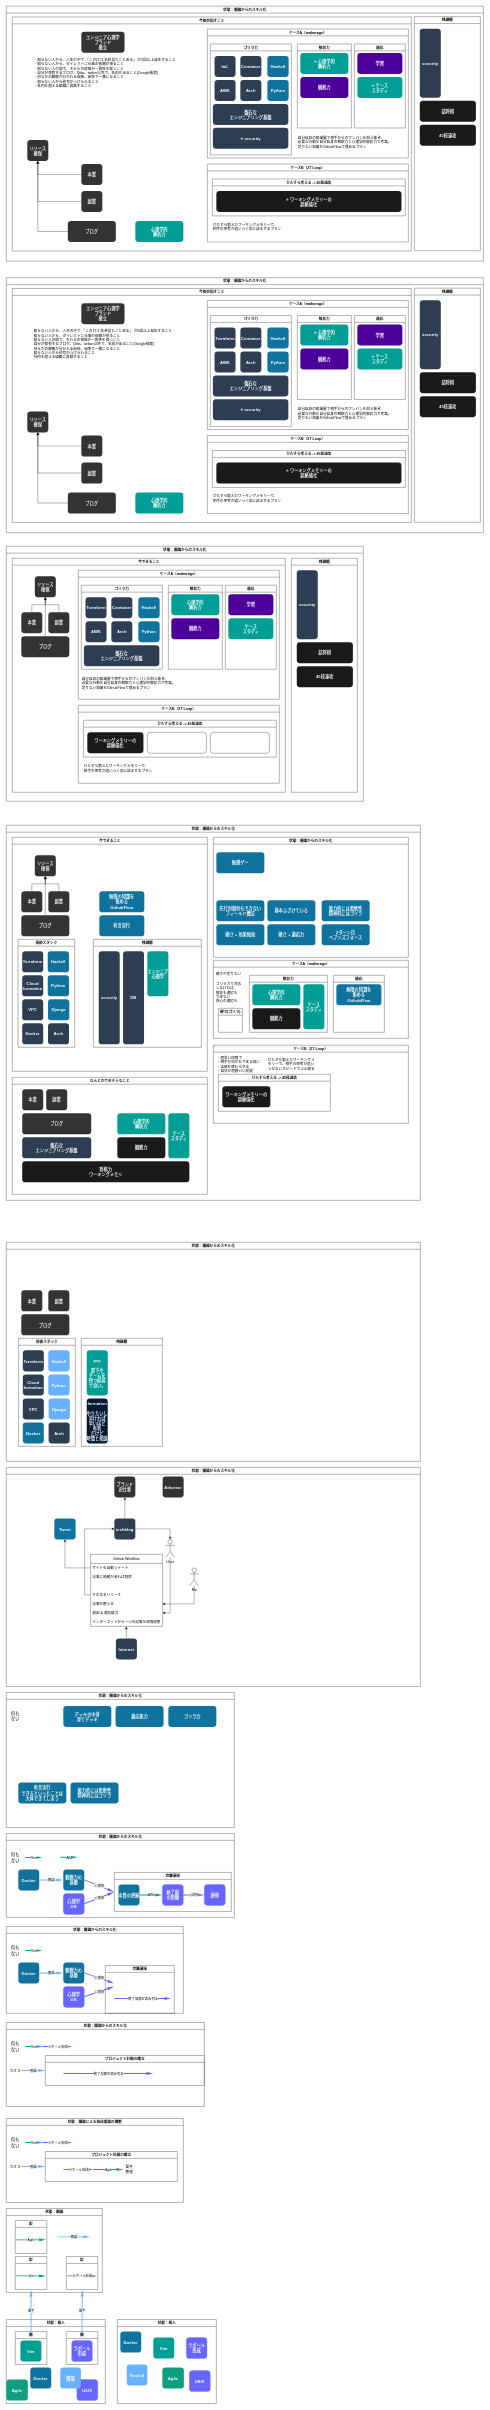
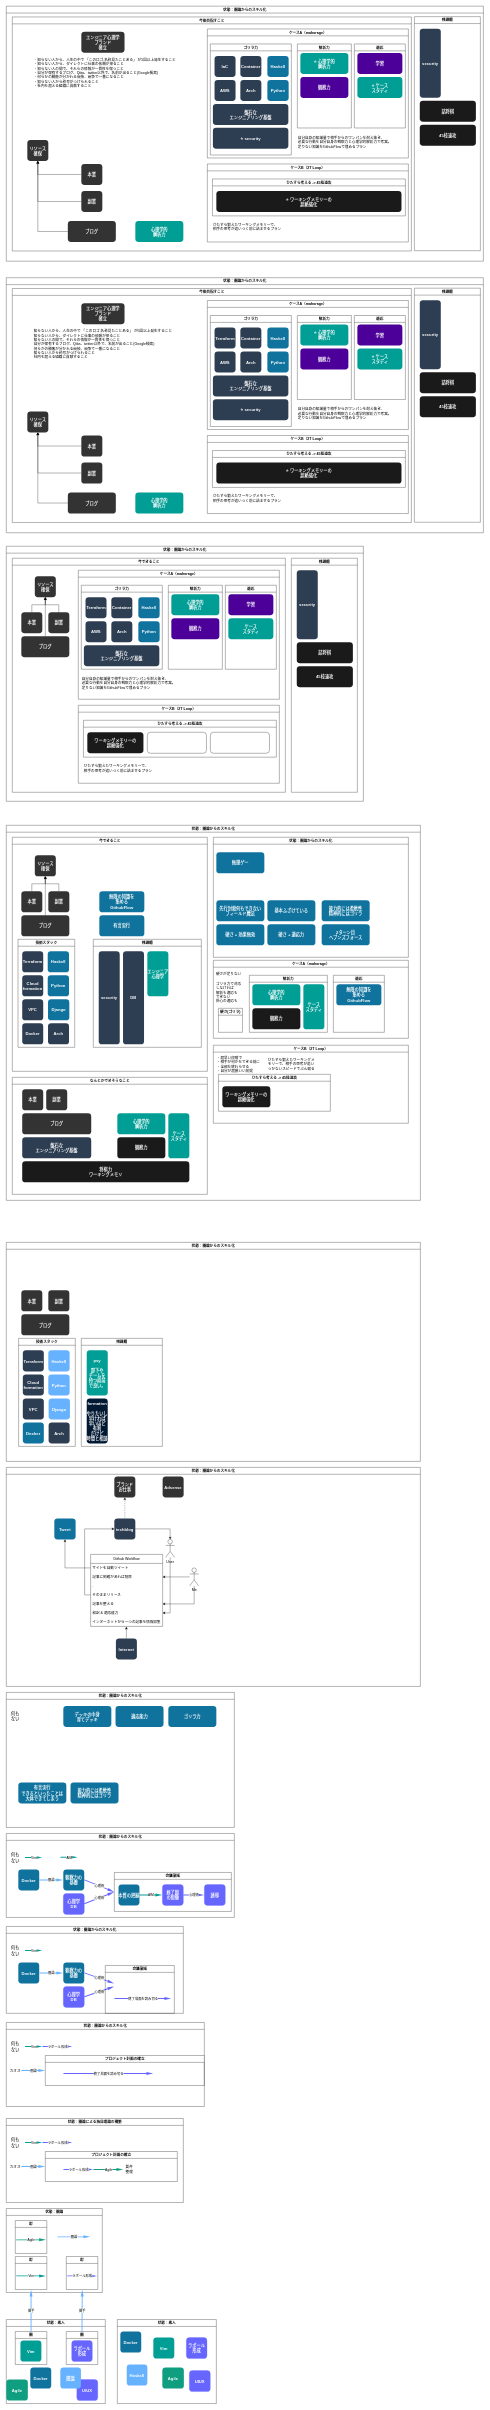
edge "techblog" -> "ブランド お仕事": style solid -> dashed
edge "Me" -> "記事に問題があれば削除": added
